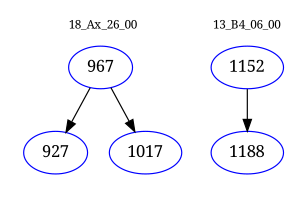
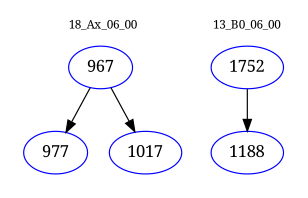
cluster "18_Ax_26_00": label "18_Ax_26_00" -> "18_Ax_06_00"
cluster "13_B4_06_00": label "13_B4_06_00" -> "13_B0_06_00"
node "1152": label "1152" -> "1752"
node "927": label "927" -> "977"
